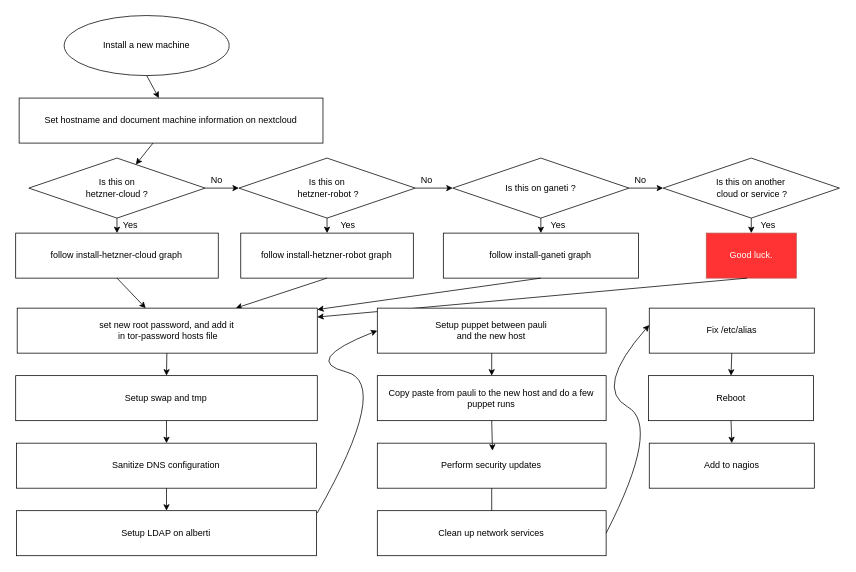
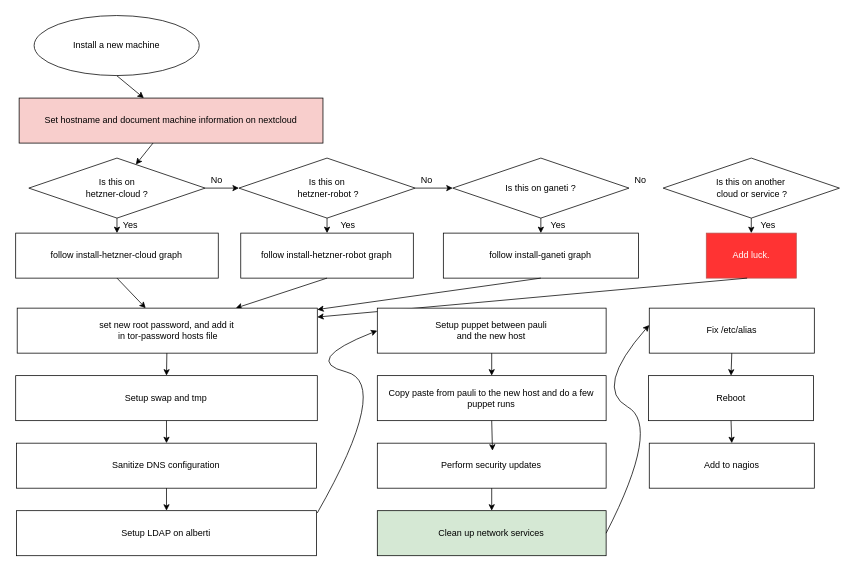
node "Install a new machine": moved (147, 45) -> (117, 45)
node "Set hostname and document machine information on nextcloud": fillcolor #ffffff -> #f8cecc
edge "Is this on ganeti ?" -> "Is this on another cloud or service ?": removed
node "Good luck.": label "Good luck." -> "Add luck."
edge "Perform security updates" -- "Clean up network services": arrowhead none -> classic
node "Clean up network services": fillcolor #ffffff -> #d5e8d4
